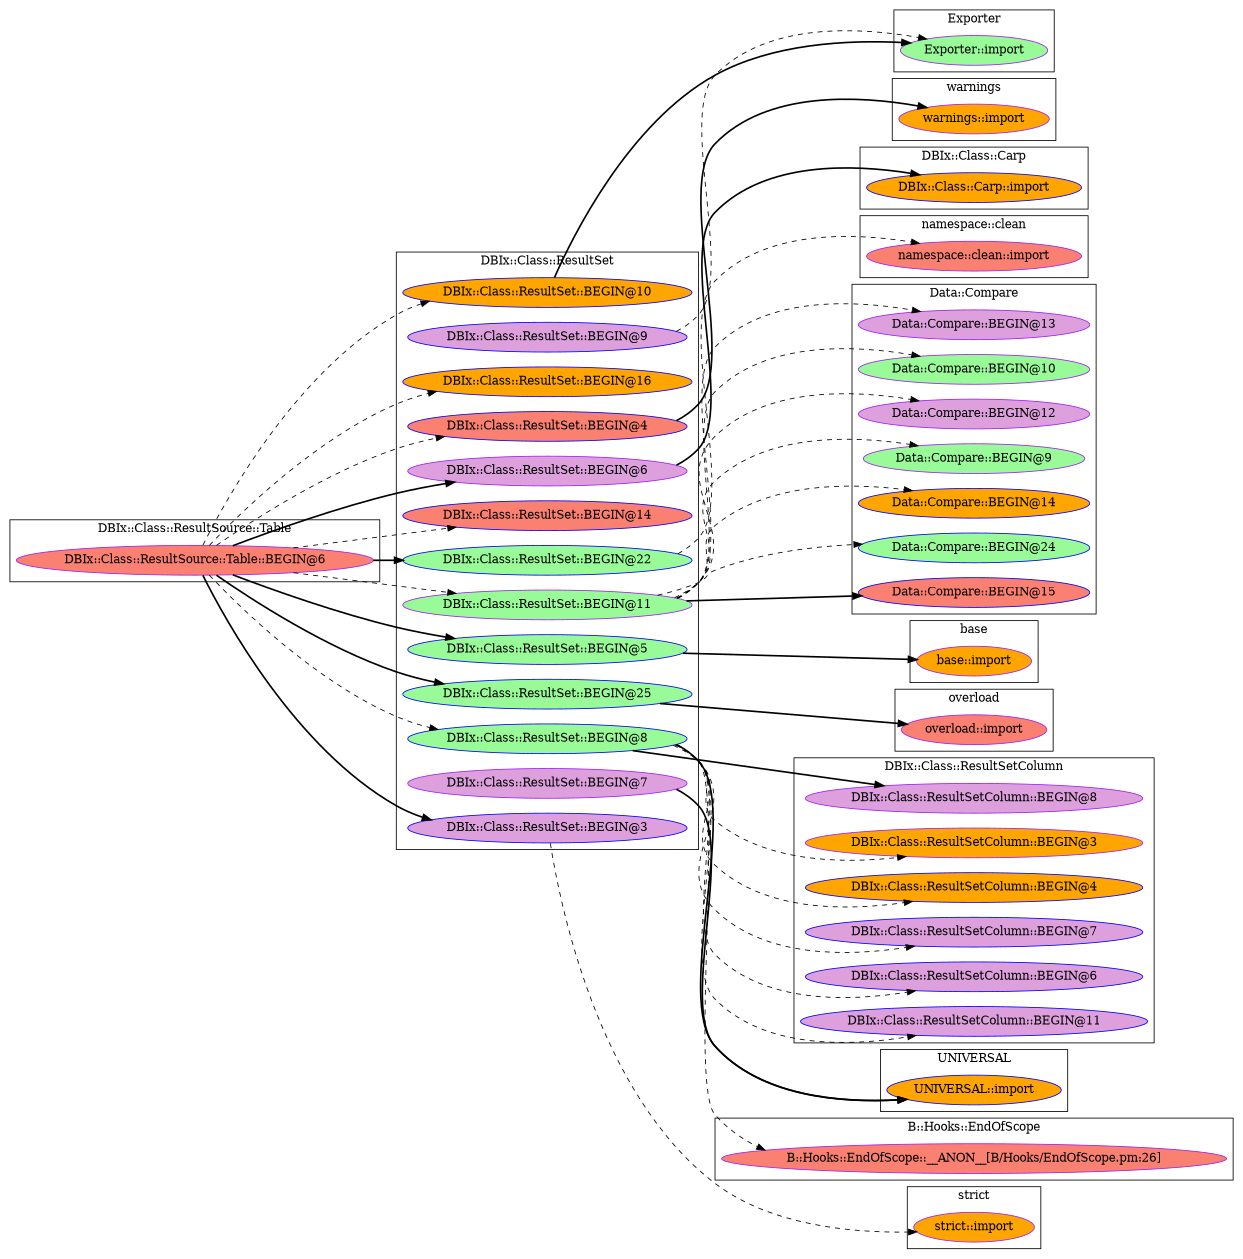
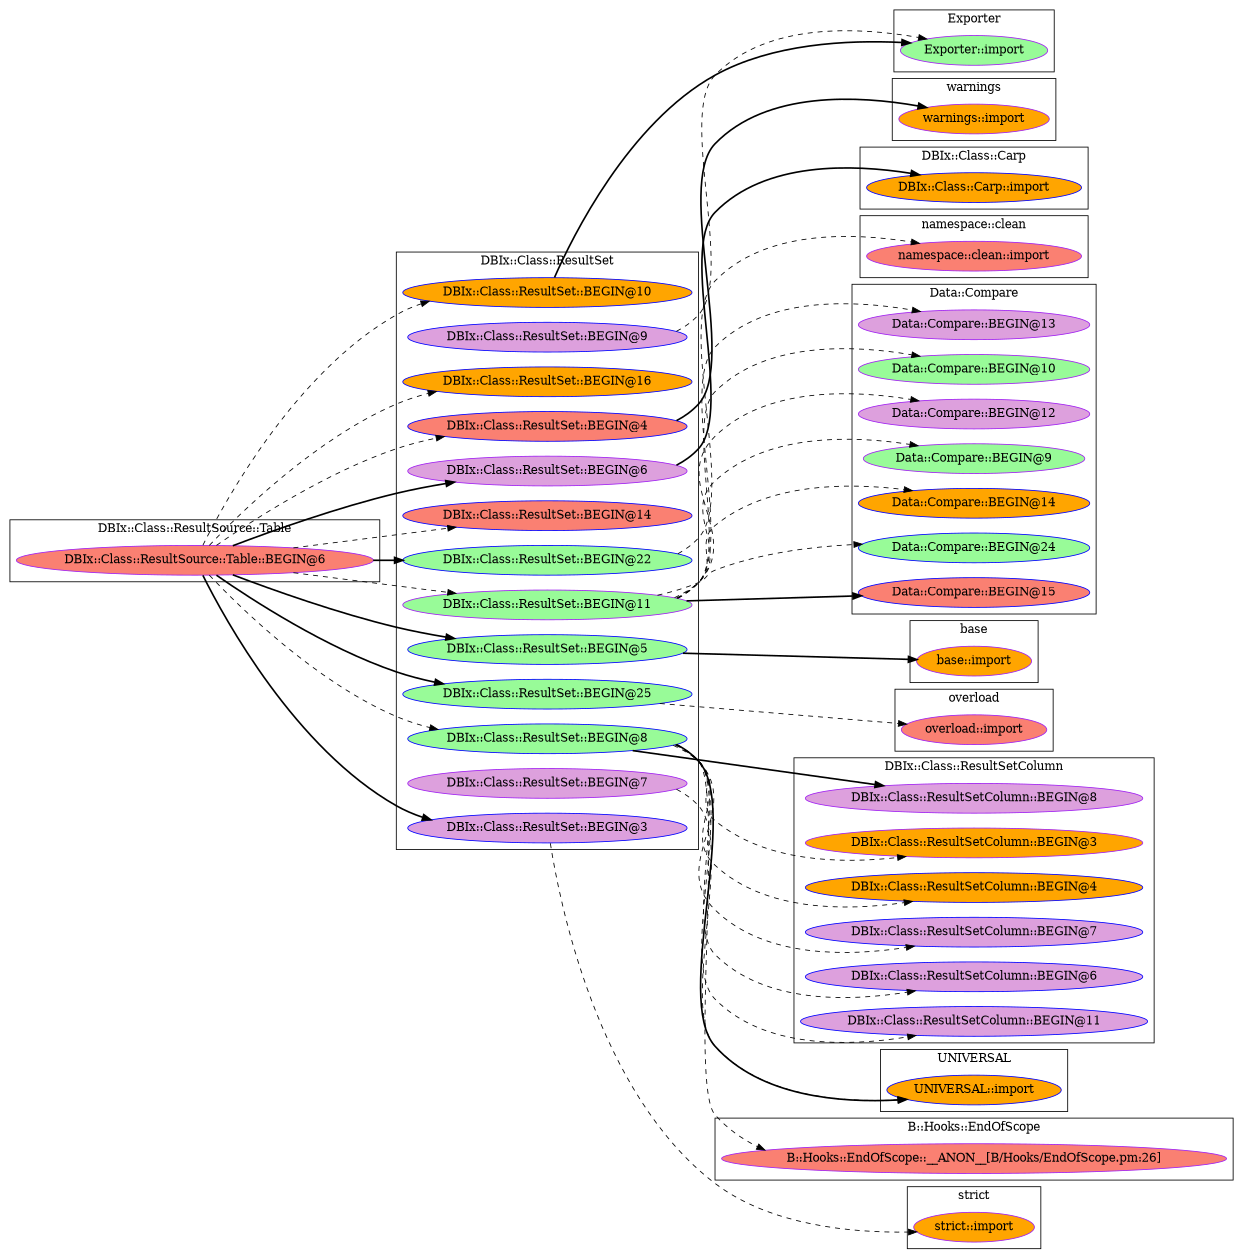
edge "DBIx::Class::ResultSet::BEGIN@25" -> "overload::import": style bold -> dashed
edge "DBIx::Class::ResultSet::BEGIN@7" -> "UNIVERSAL::import": style bold -> dashed
